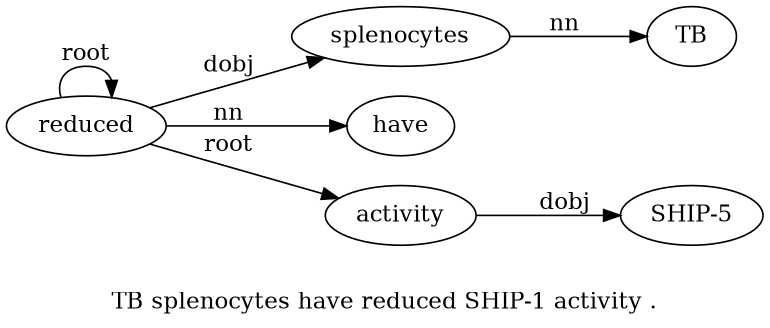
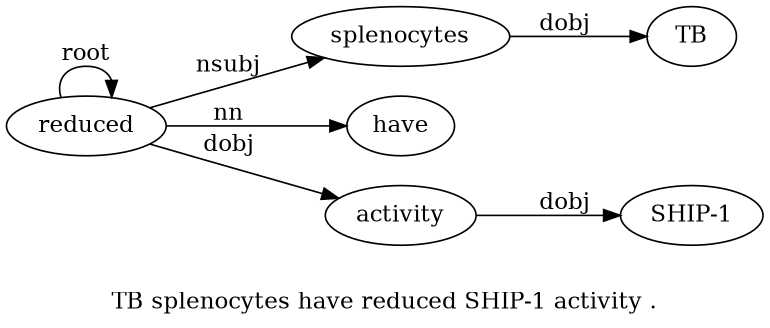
edge "splenocytes" -> "TB": label "nn" -> "dobj"
edge "reduced" -> "splenocytes": label "dobj" -> "nsubj"
edge "reduced" -> "activity": label "root" -> "dobj"
node "SHIP-5": label "SHIP-5" -> "SHIP-1"
